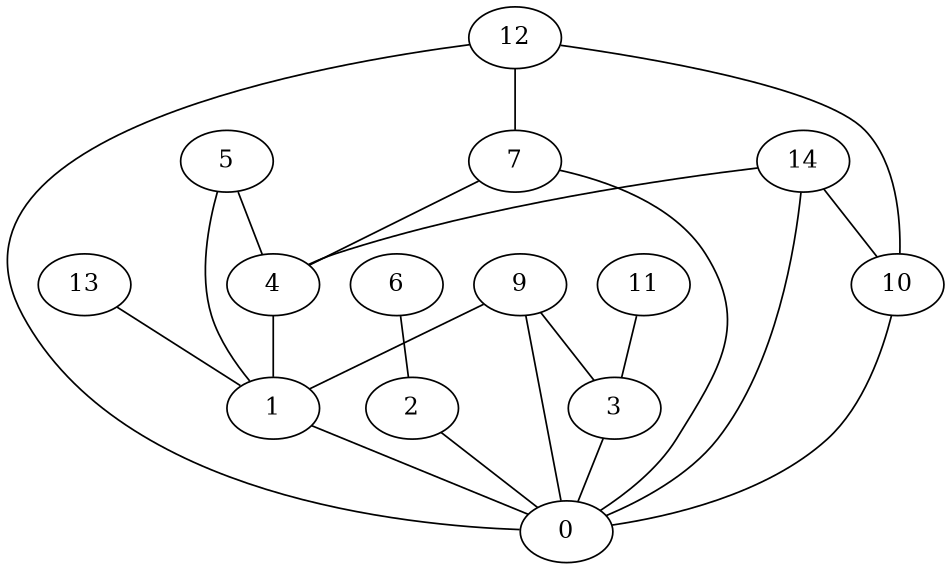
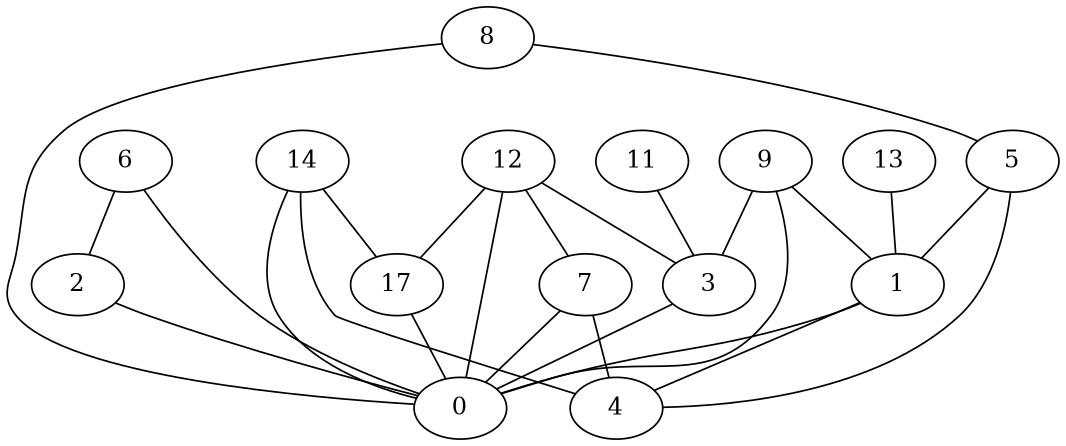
node "8": added
edge "3" -> "12": added
node "10": label "10" -> "17"
edge "0" -> "6": added
edge "1" -> "4": reversed
